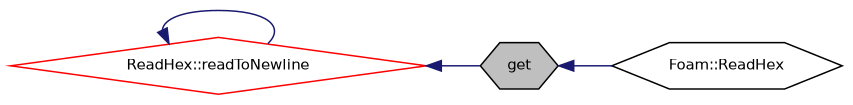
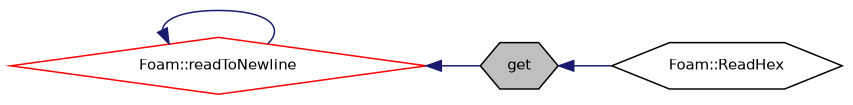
node "ReadHex::readToNewline": label "ReadHex::readToNewline" -> "Foam::readToNewline"
